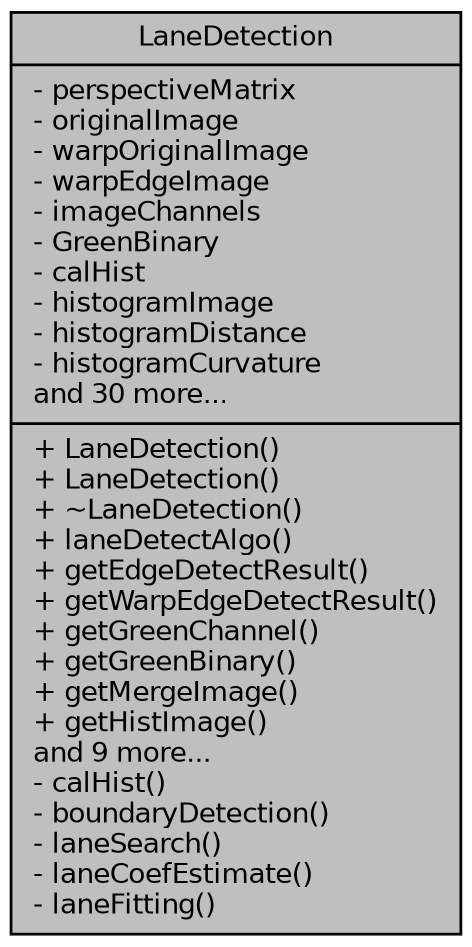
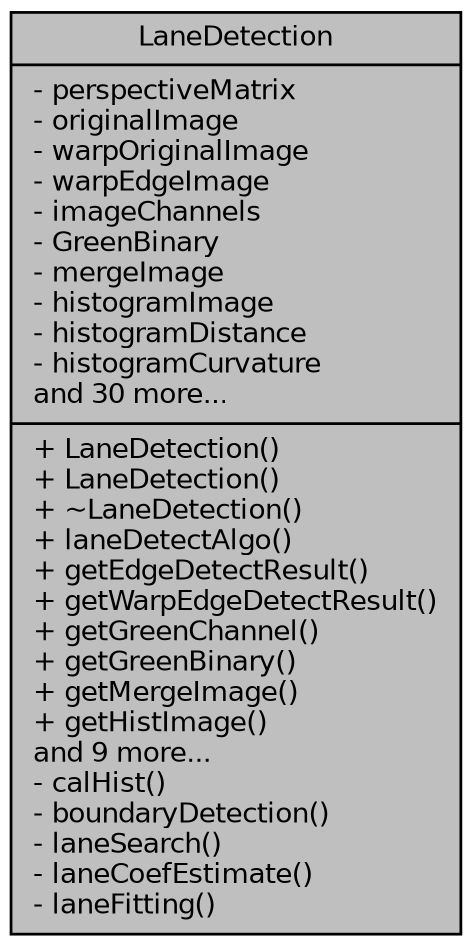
node "LaneDetection": text "- calHist" -> "- mergeImage"
